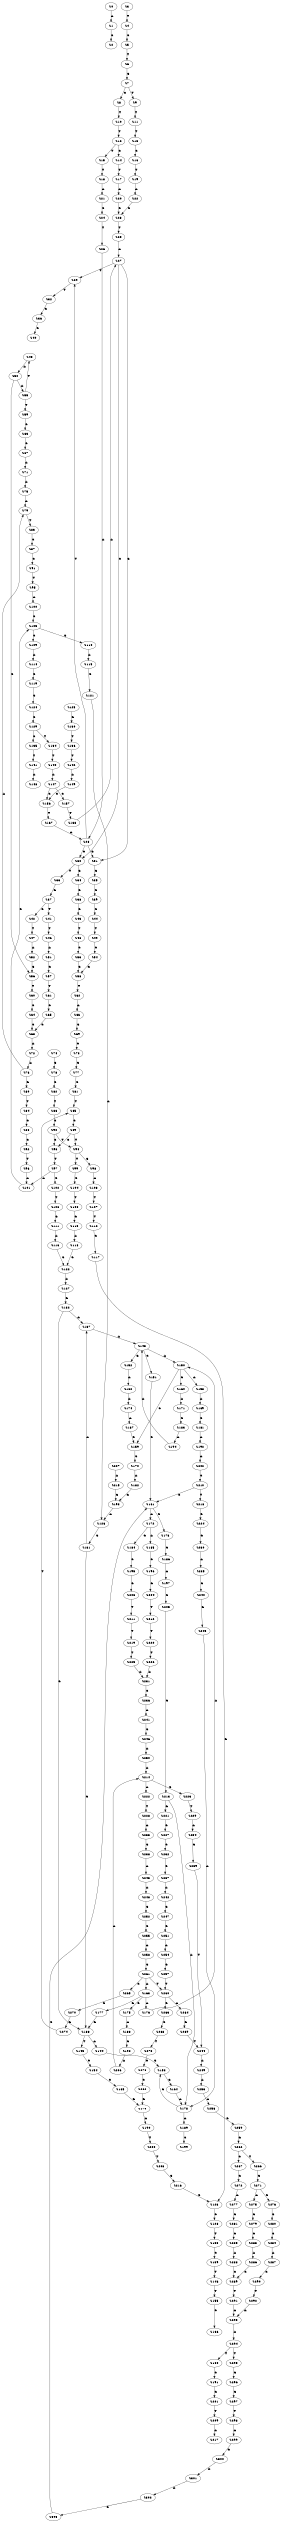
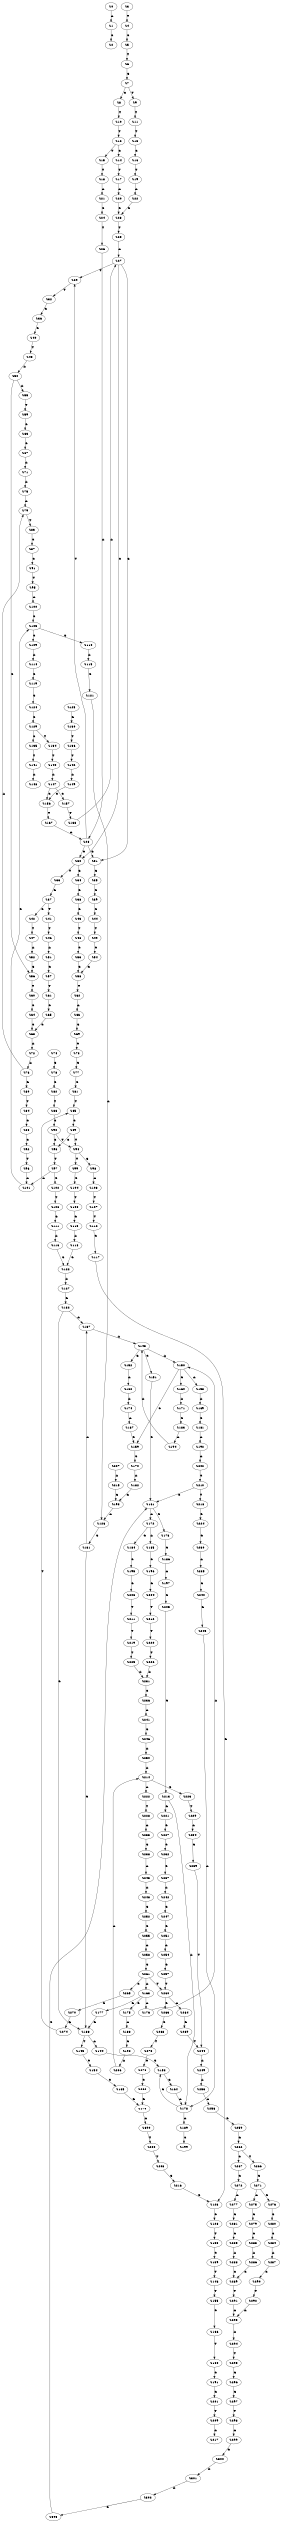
edge "S55" -> "S45": now "S40" -> "S45"
node "S190": label "S190" -> "S690"
edge "S294" -> "S180": now "S166" -> "S180"
